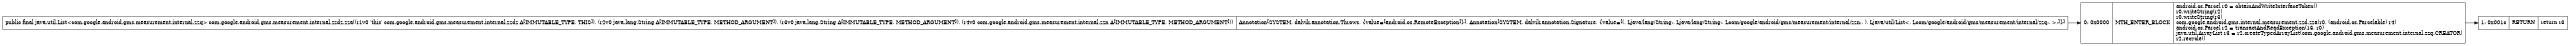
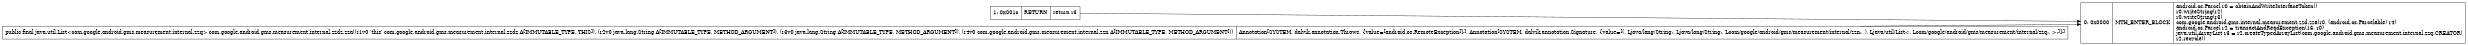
edge "0: 0x0000" -> "1: 0x001c": reversed
